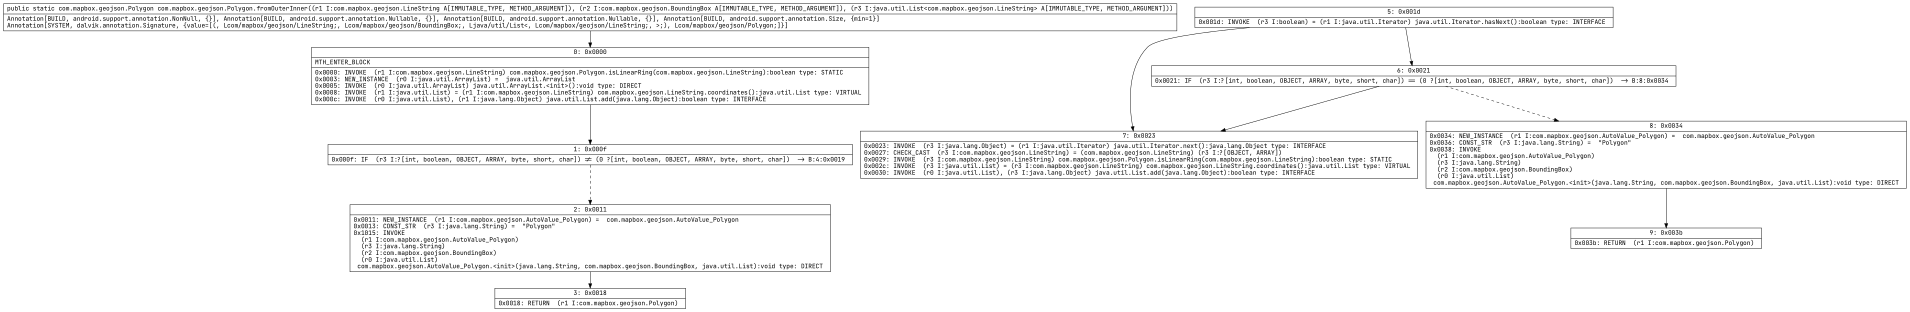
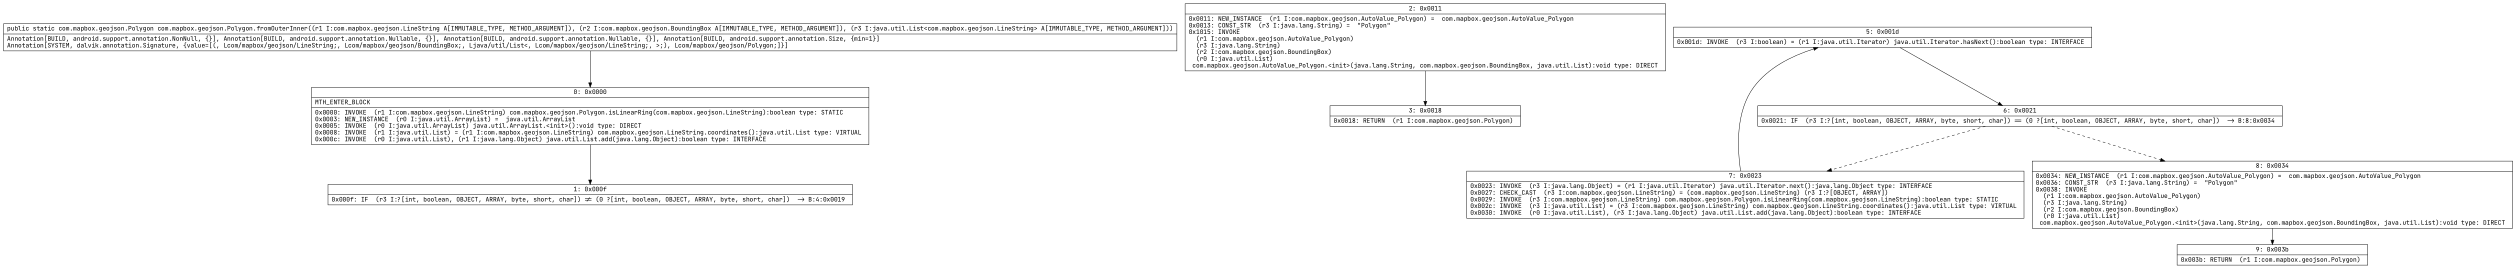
edge "5: 0x001d" -> "7: 0x0023": reversed
edge "6: 0x0021" -> "7: 0x0023": style solid -> dashed
edge "1: 0x000f" -> "2: 0x0011": removed
